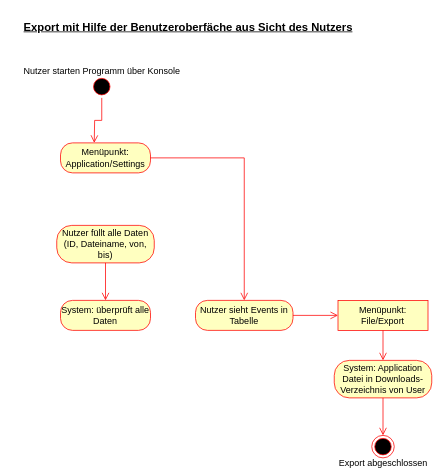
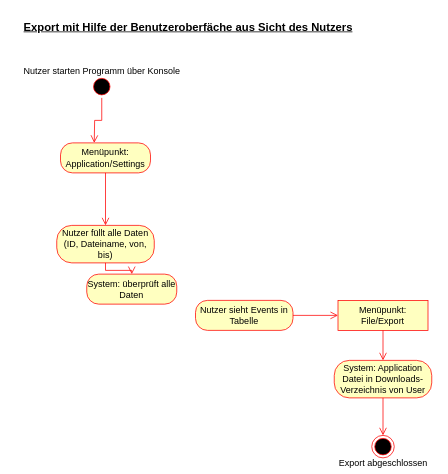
edge "Menüpunkt: Application/Settings" -> "Nutzer sieht Events in Tabelle": now "Menüpunkt: Application/Settings" -> "Nutzer füllt alle Daten (ID, Dateiname, von, bis)"
node "System: überprüft alle Daten": moved (105, 315) -> (132, 289)
